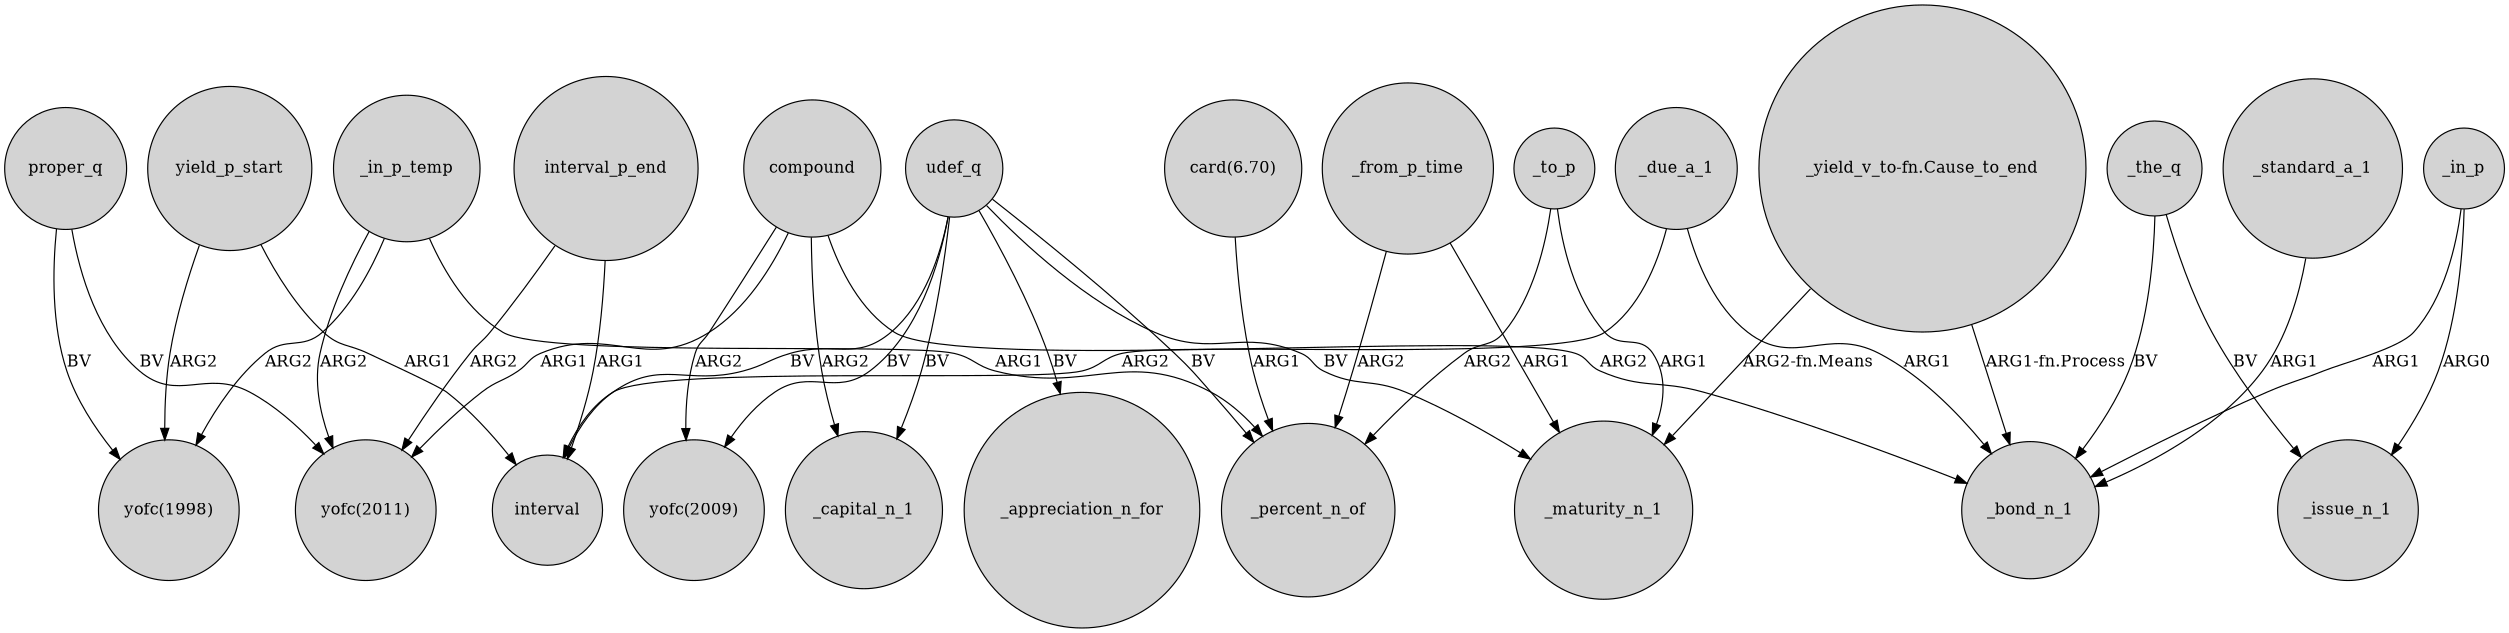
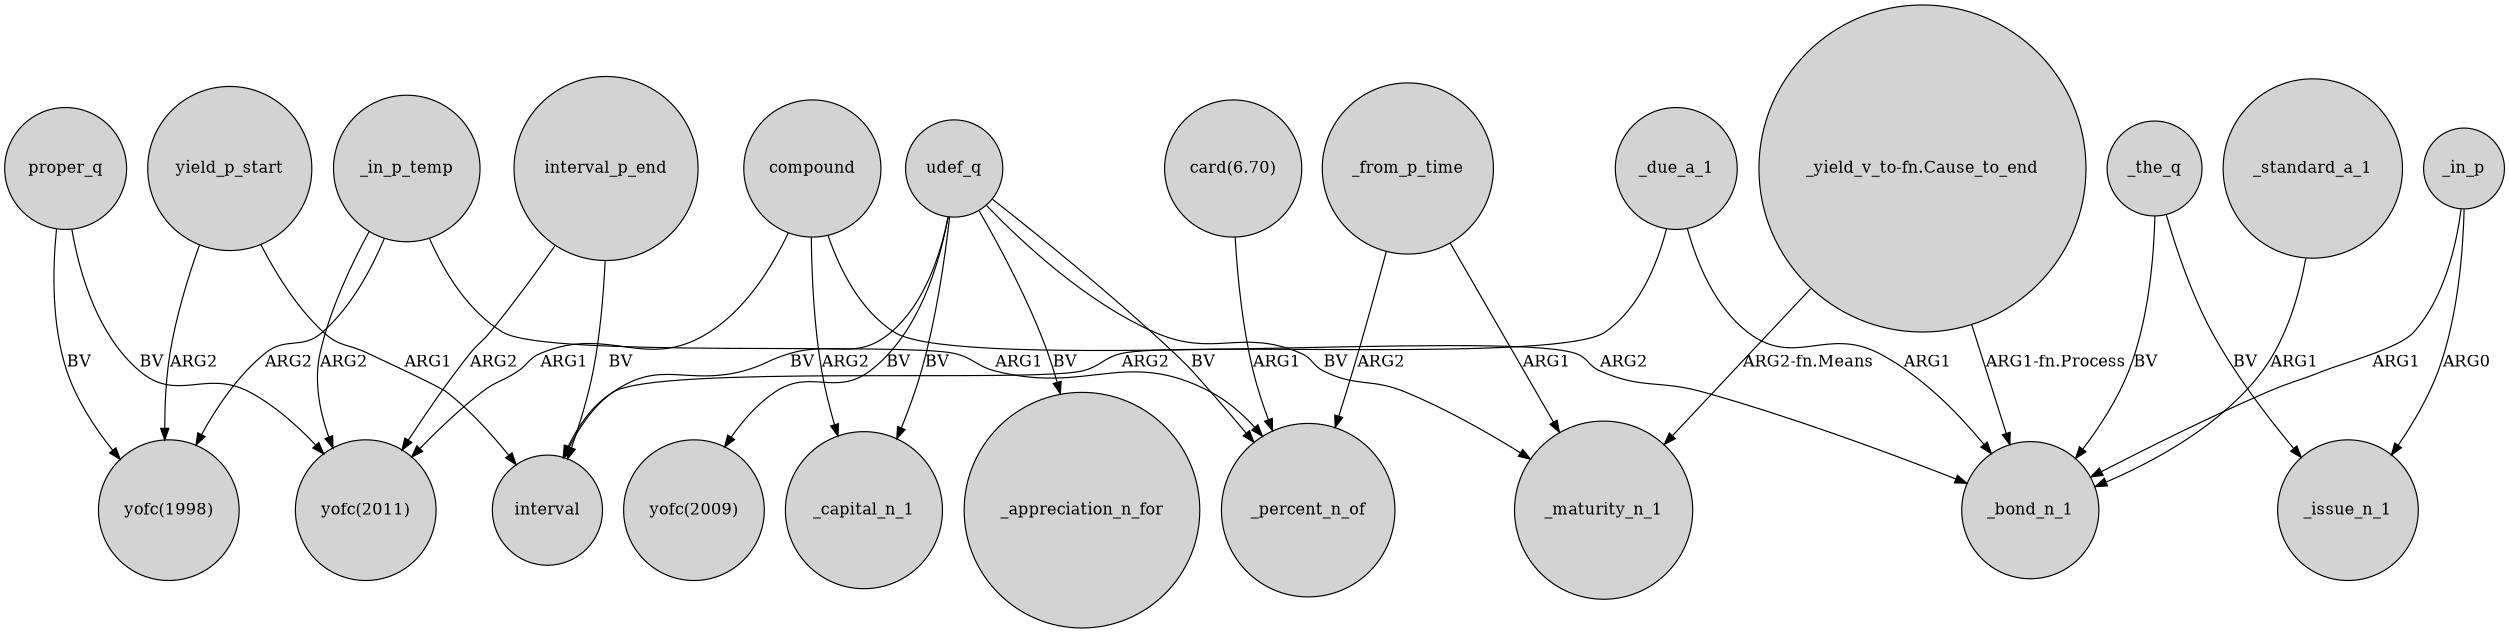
node "_to_p": removed
edge "compound" -> "yofc(2009)": removed, label "ARG2"
edge "interval_p_end" -> "interval": label "ARG1" -> "BV"
